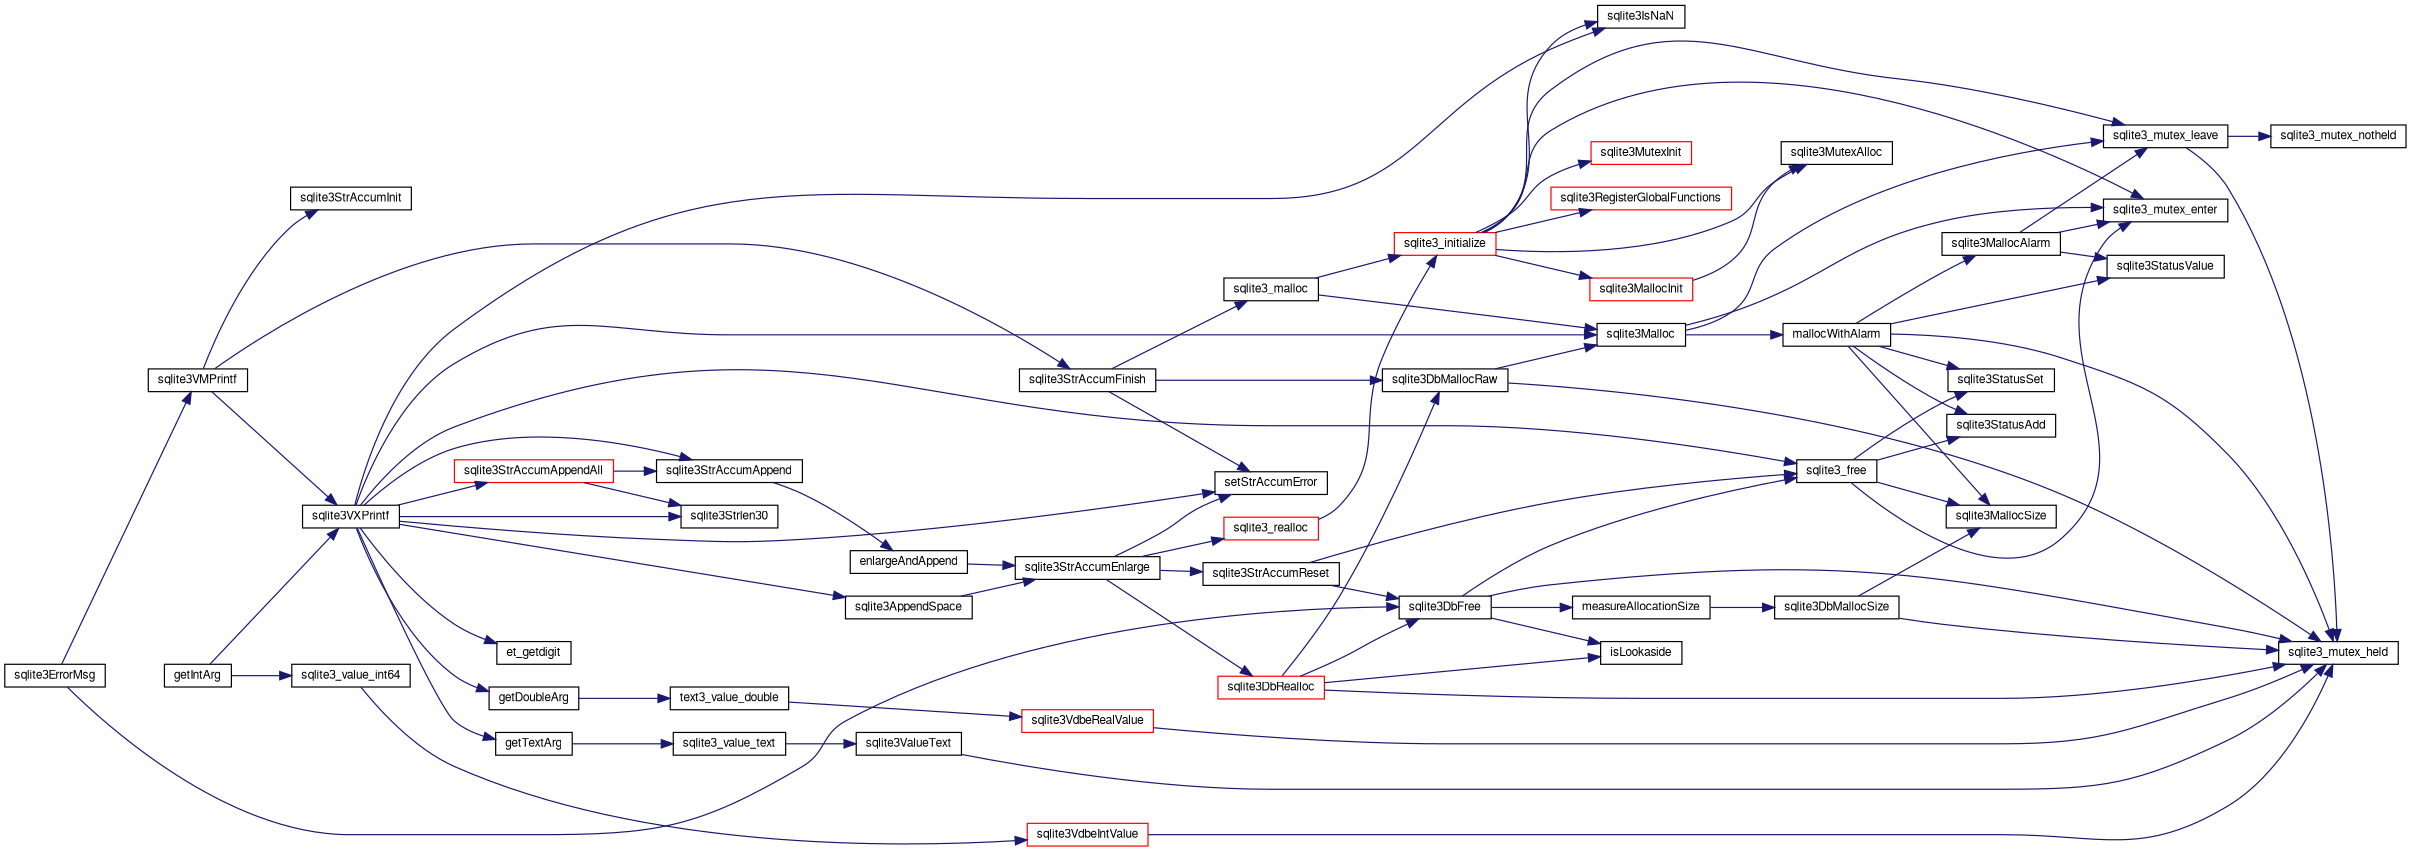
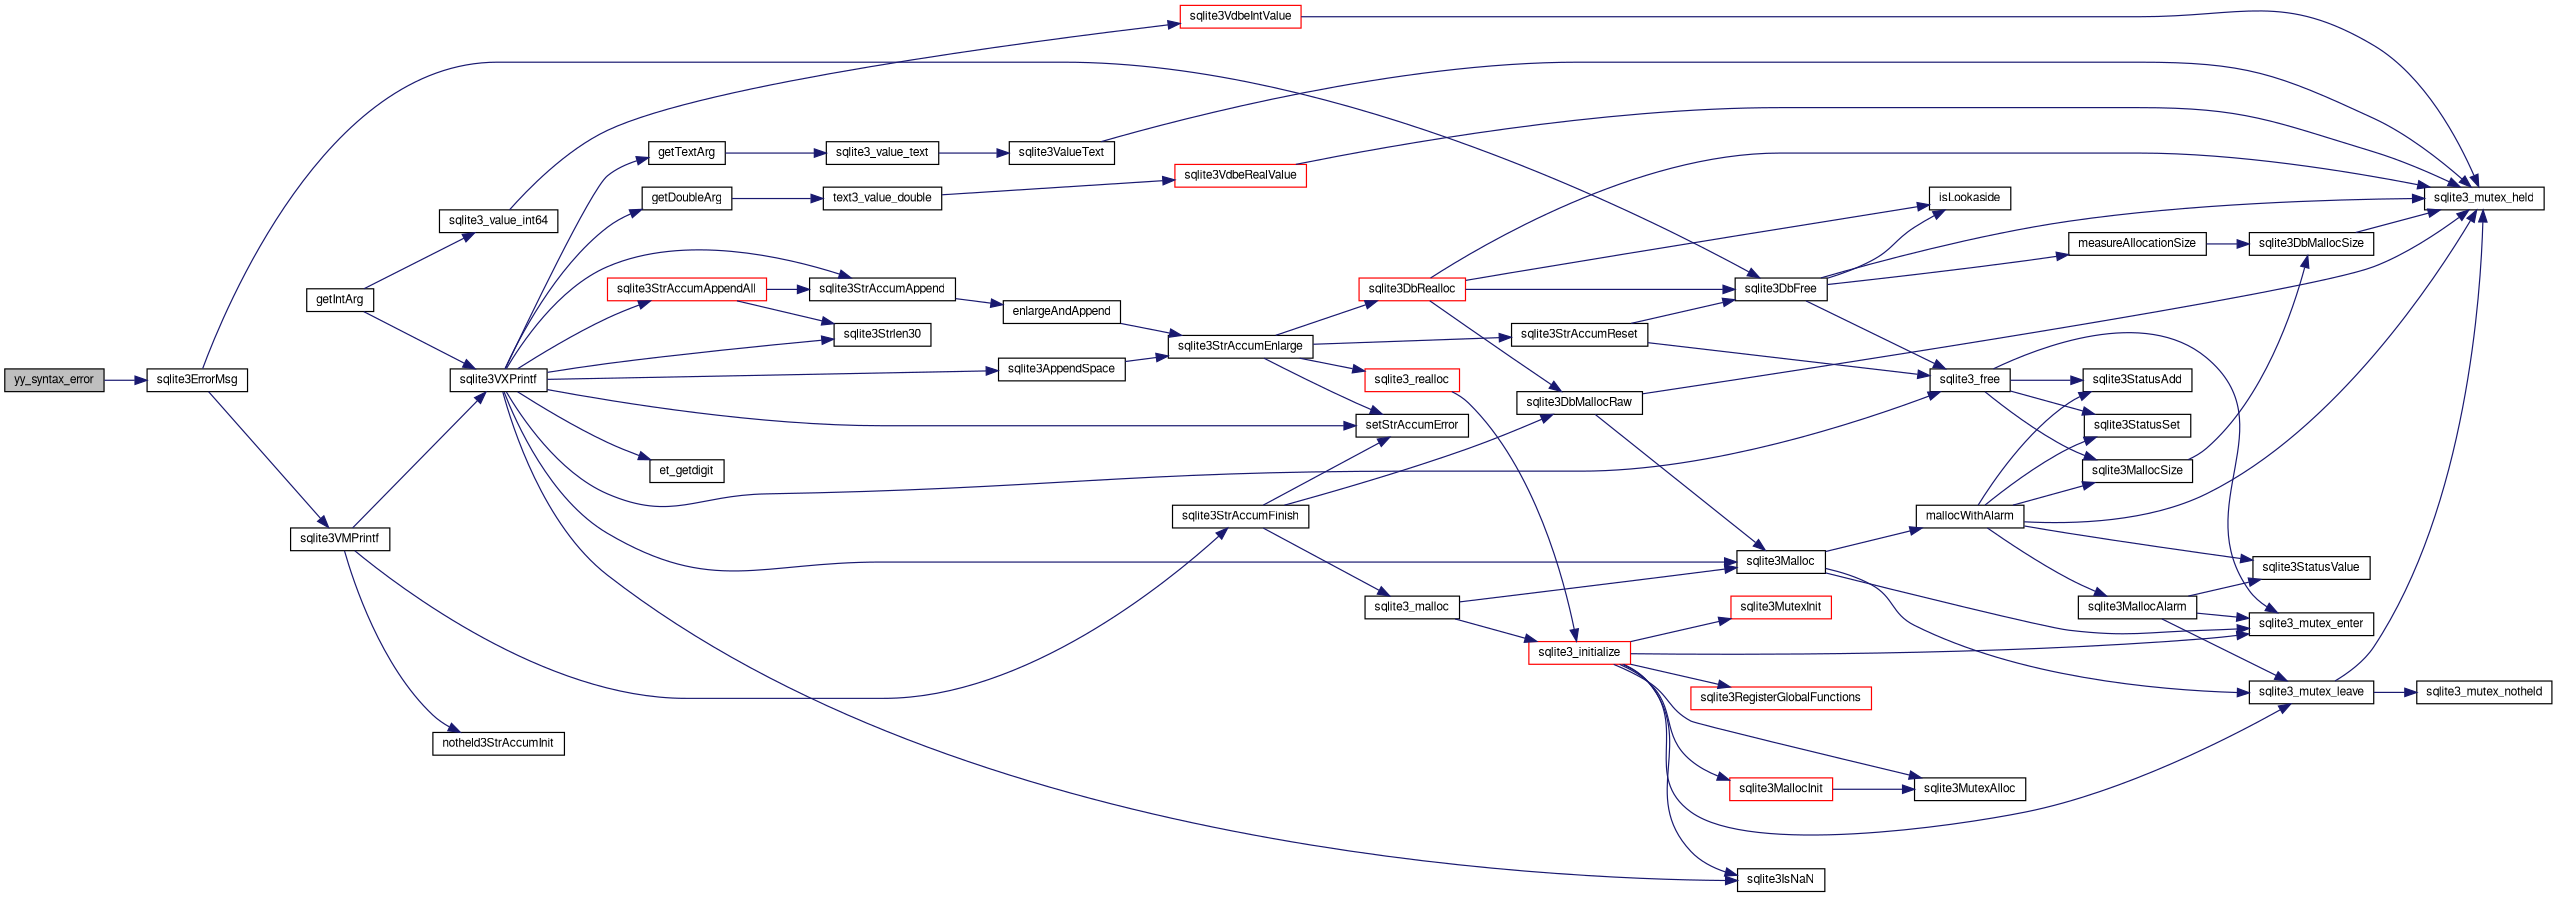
node "sqlite3StrAccumInit": label "sqlite3StrAccumInit" -> "notheld3StrAccumInit"
node "yy_syntax_error": added
edge "sqlite3DbMallocSize" -> "sqlite3MallocSize": reversed
